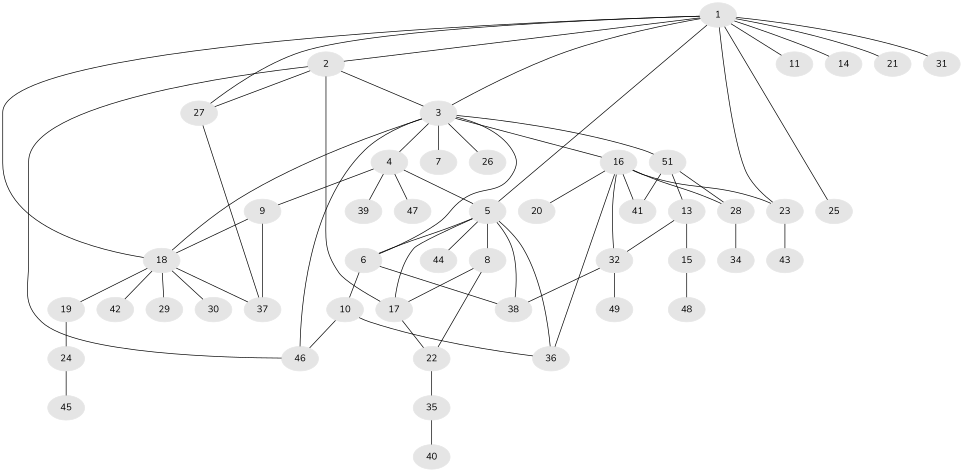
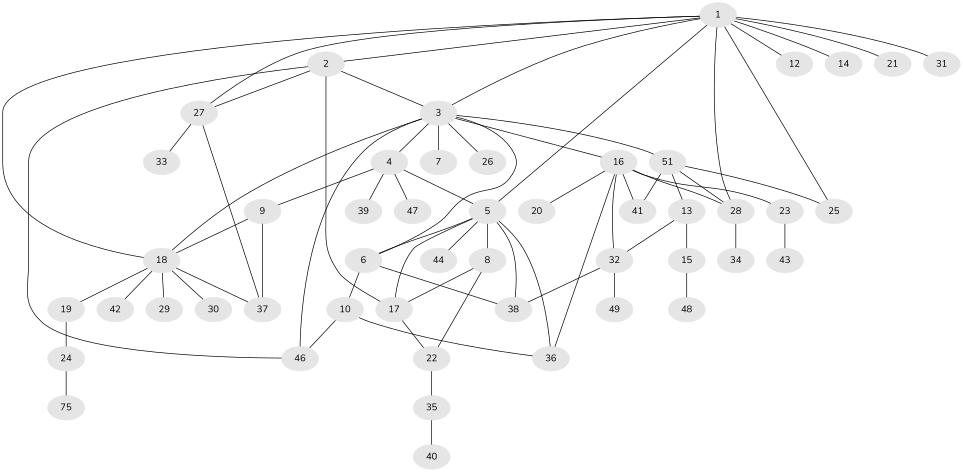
node "11": label "11" -> "12"
edge "1" -- "23": now "1" -- "28"
node "33": added
edge "51" -- "25": added
node "45": label "45" -> "75"
